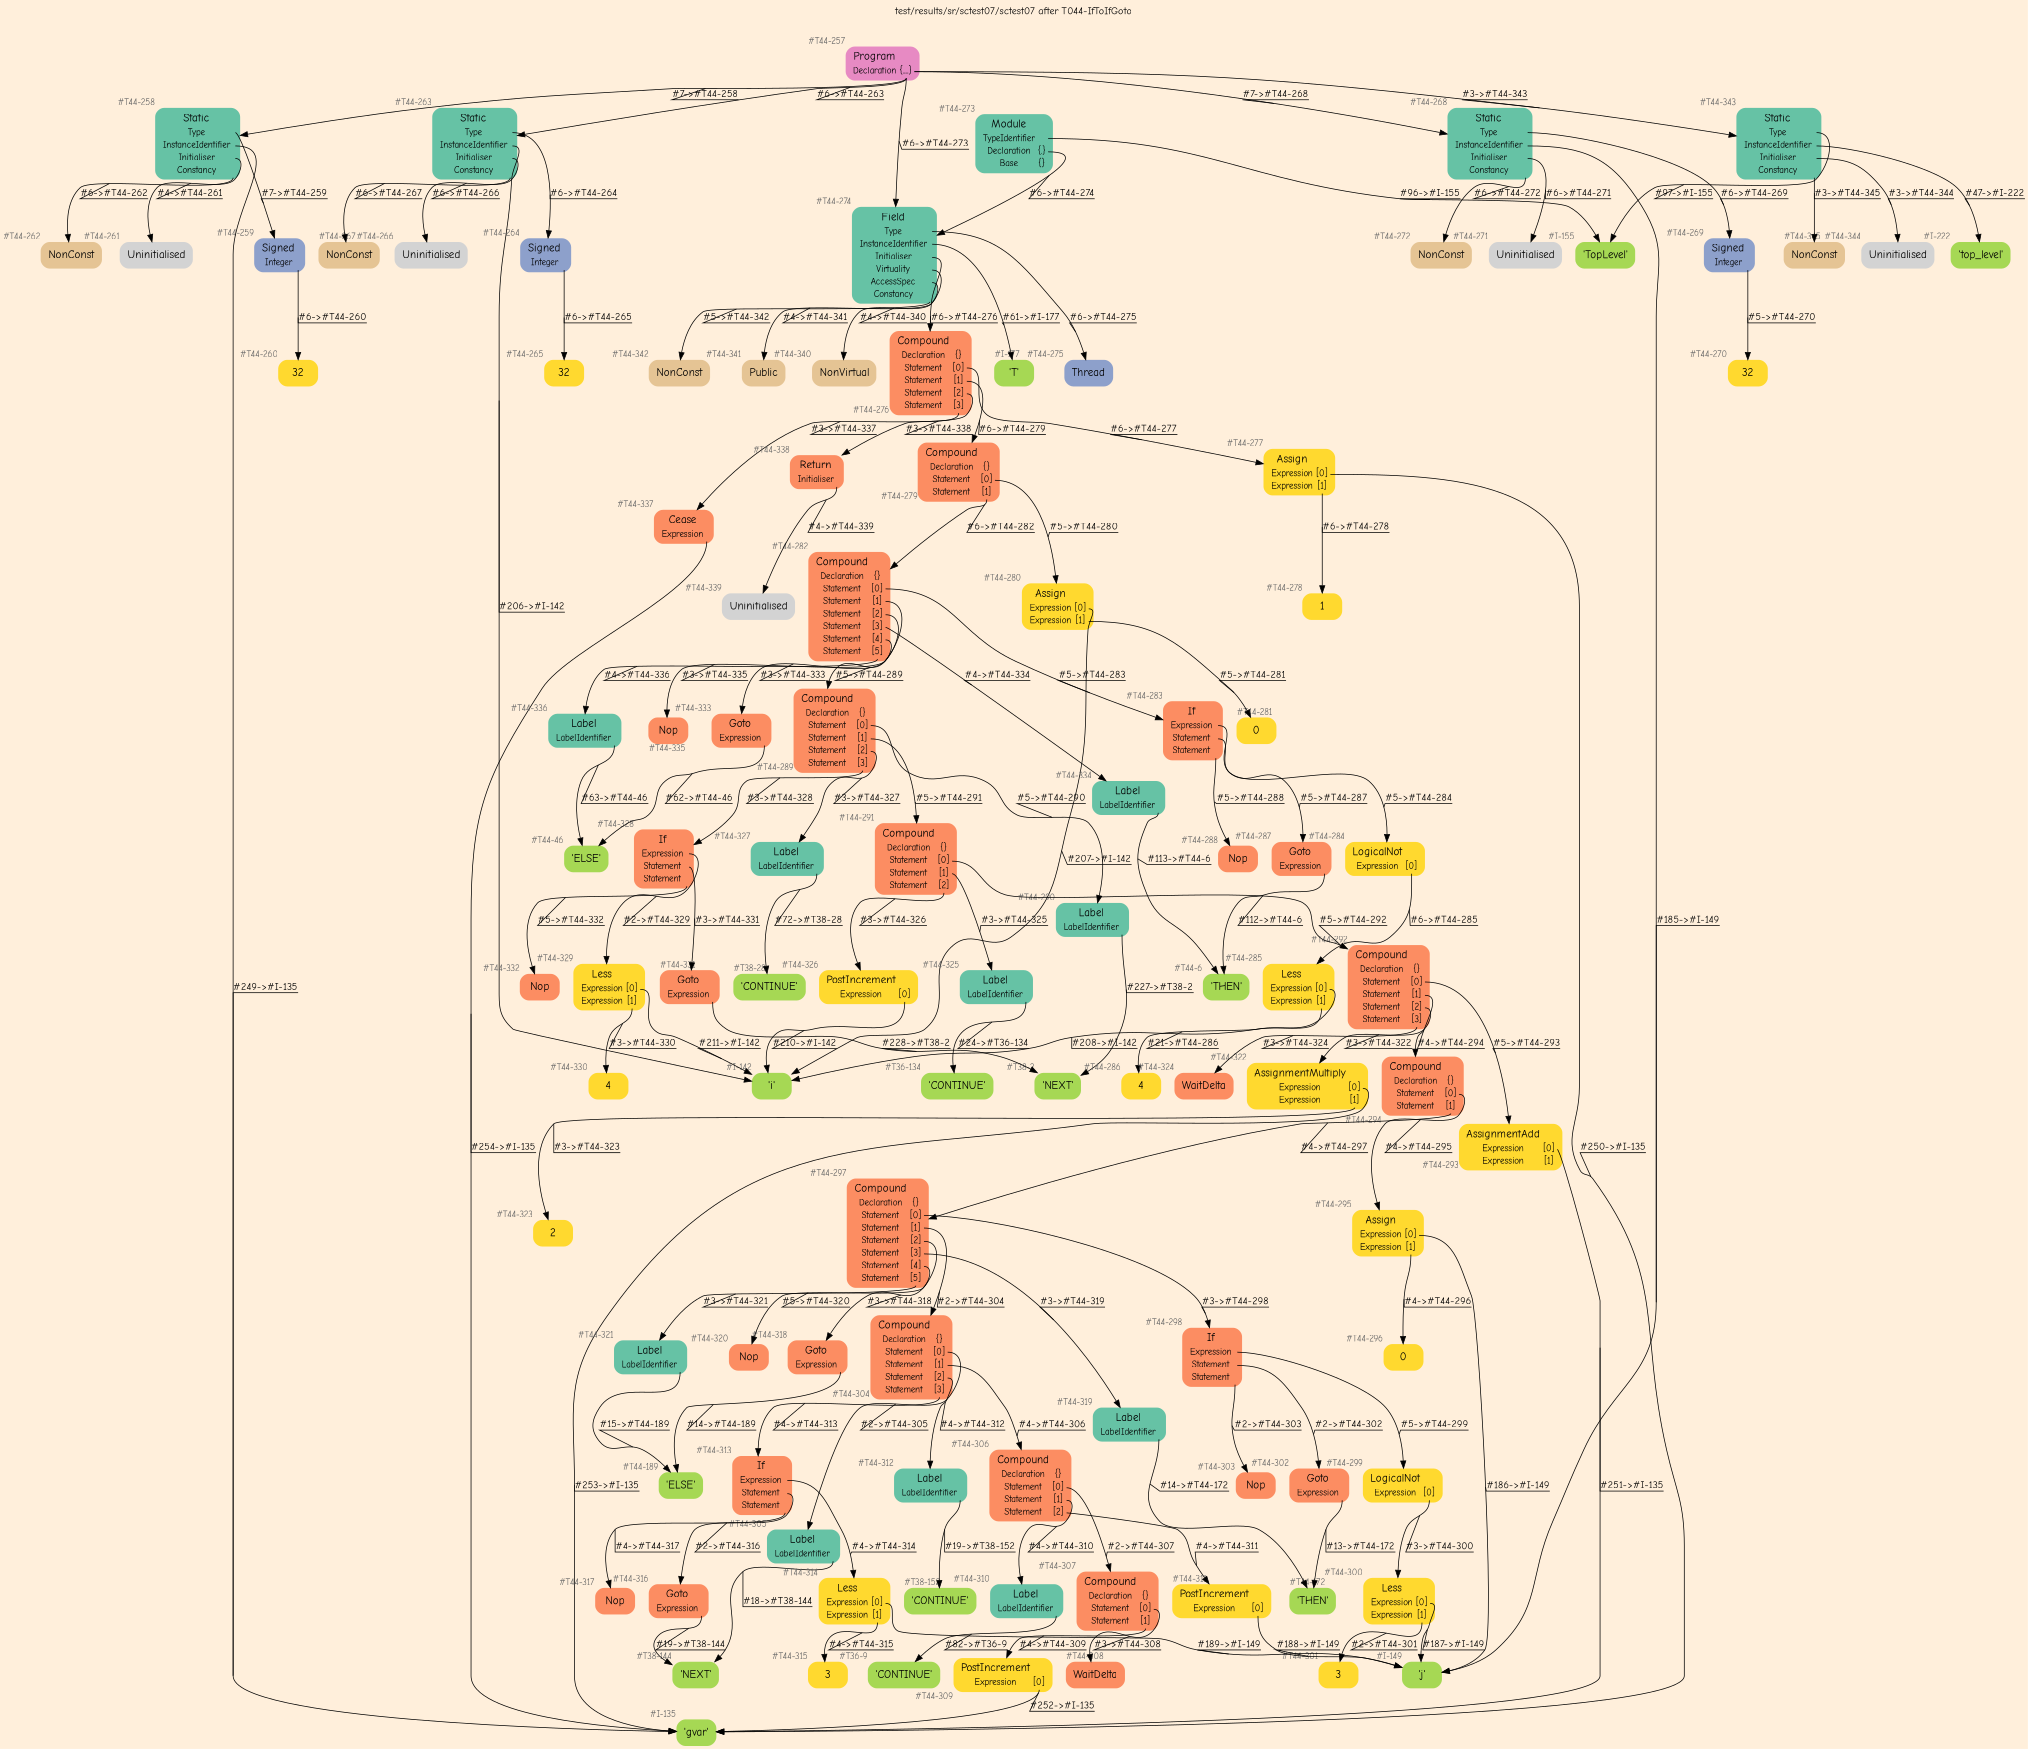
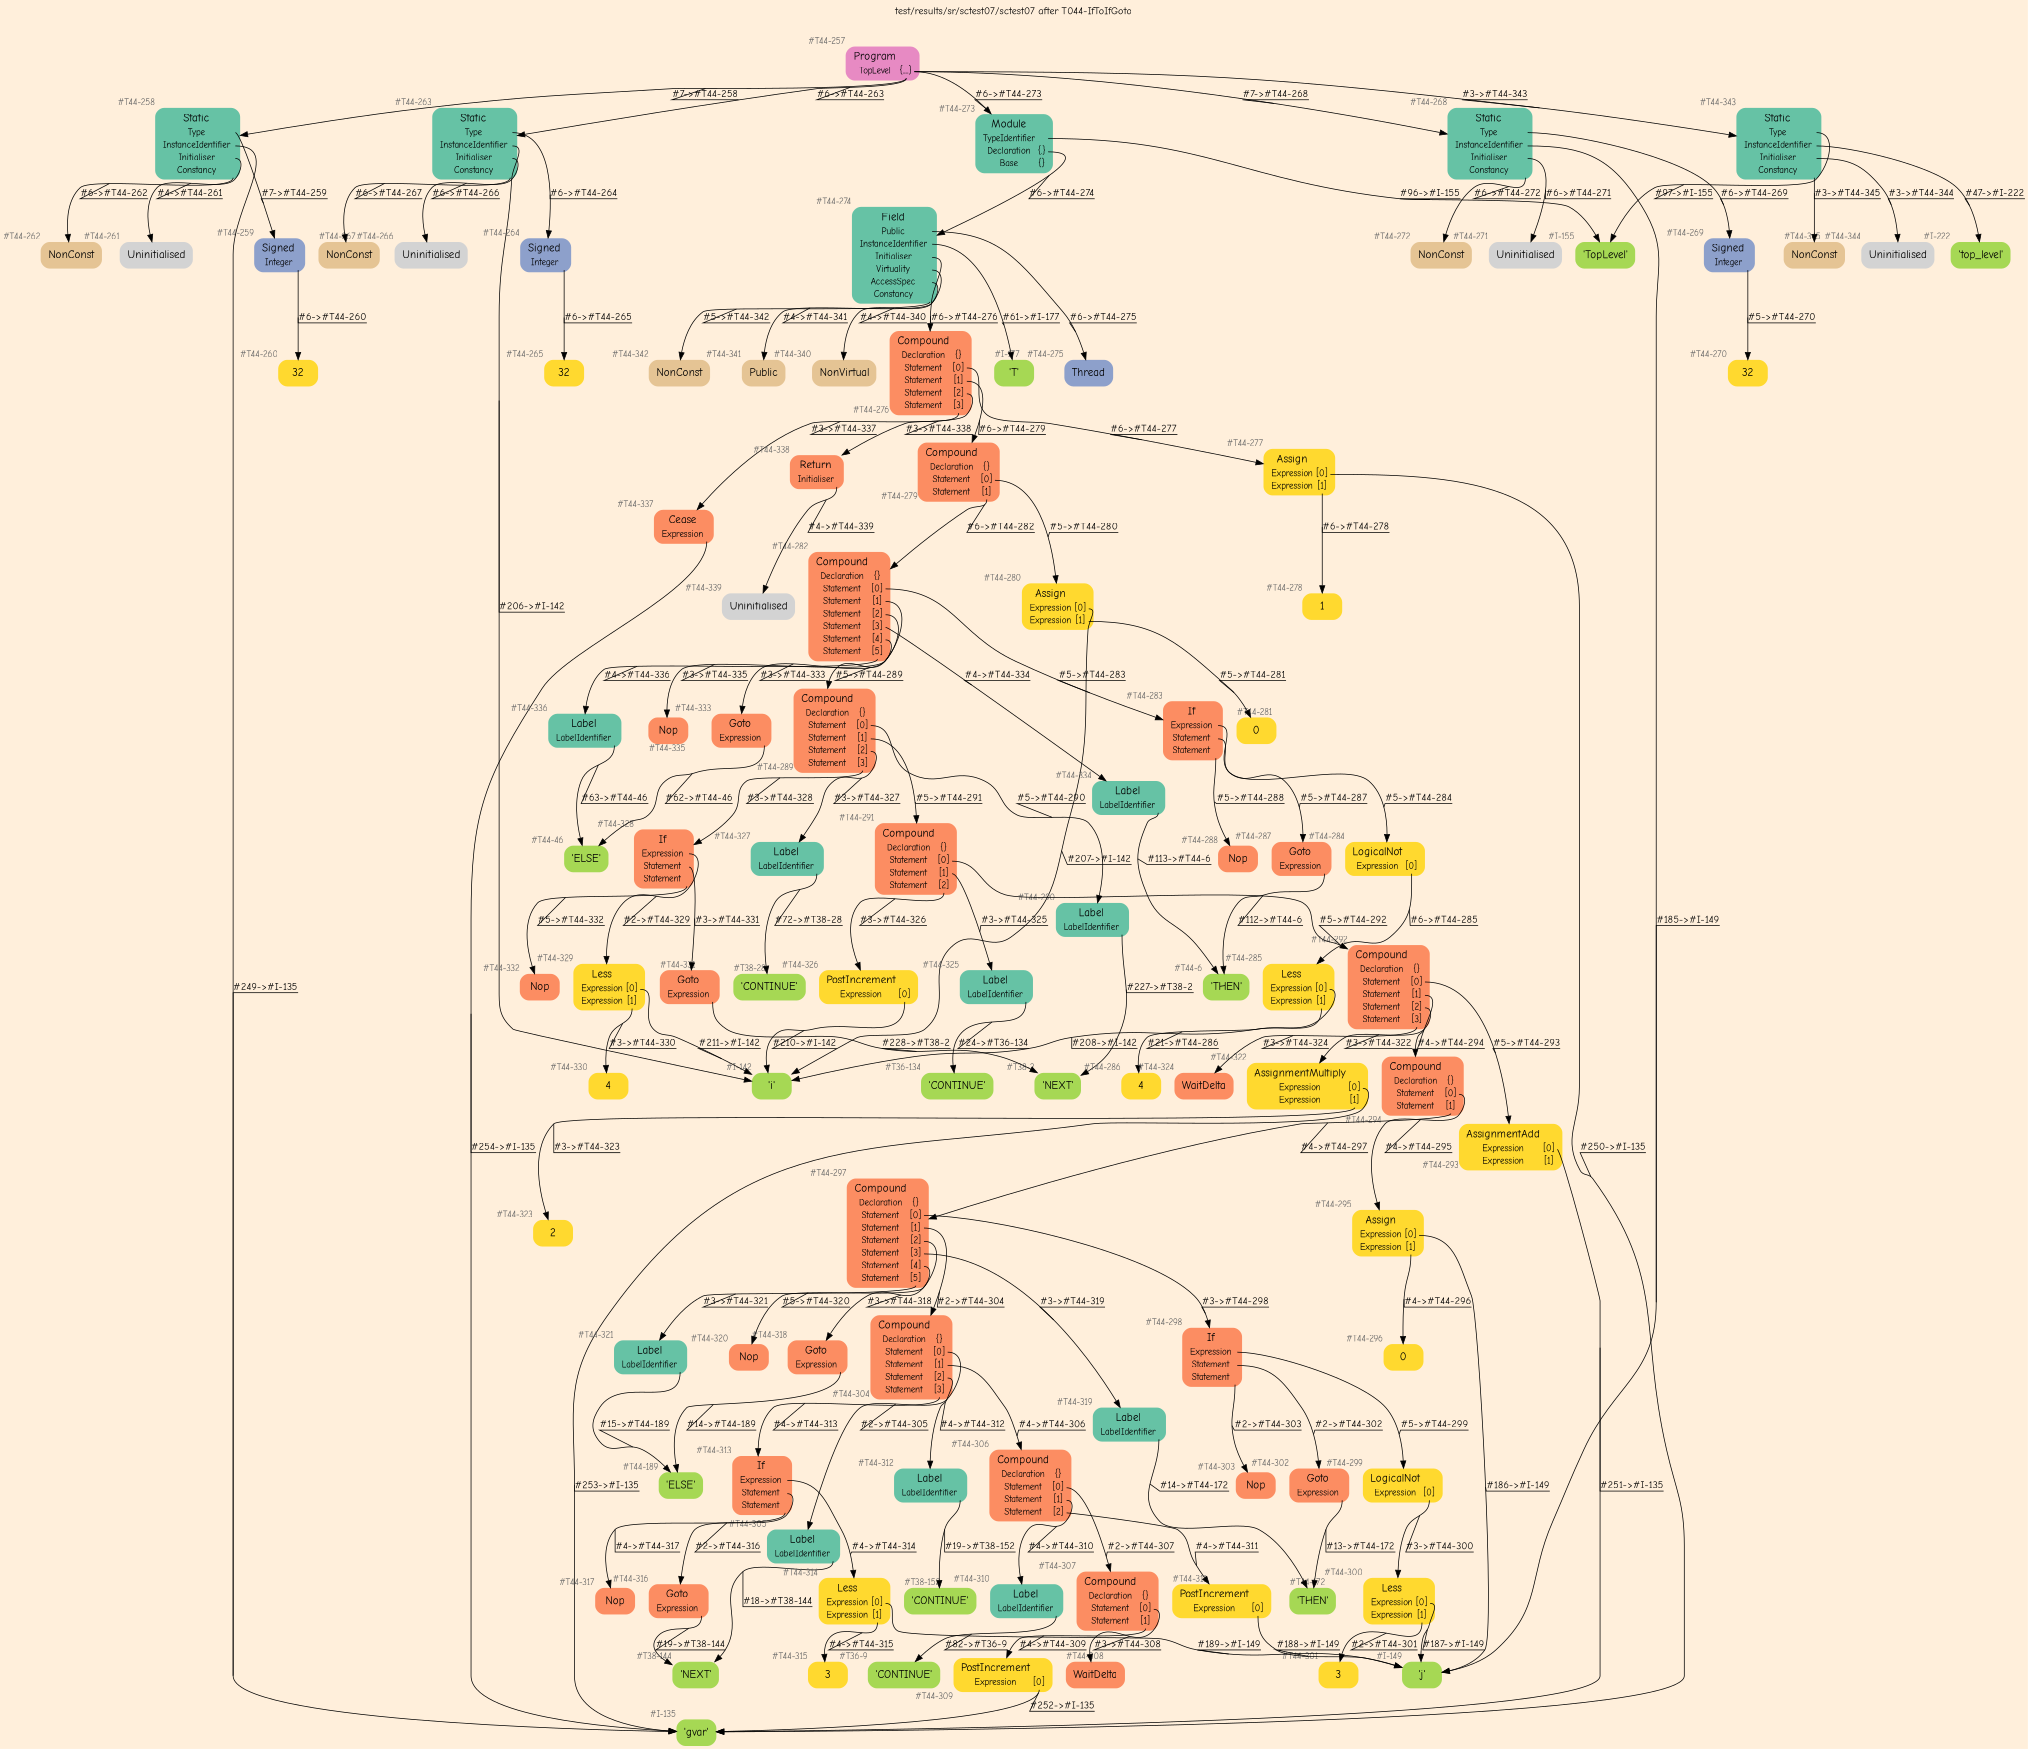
node "Program": text "Declaration" -> "TopLevel"
edge "Program" -> "Field": now "Program" -> "Module"
node "Field": text "Type" -> "Public"
